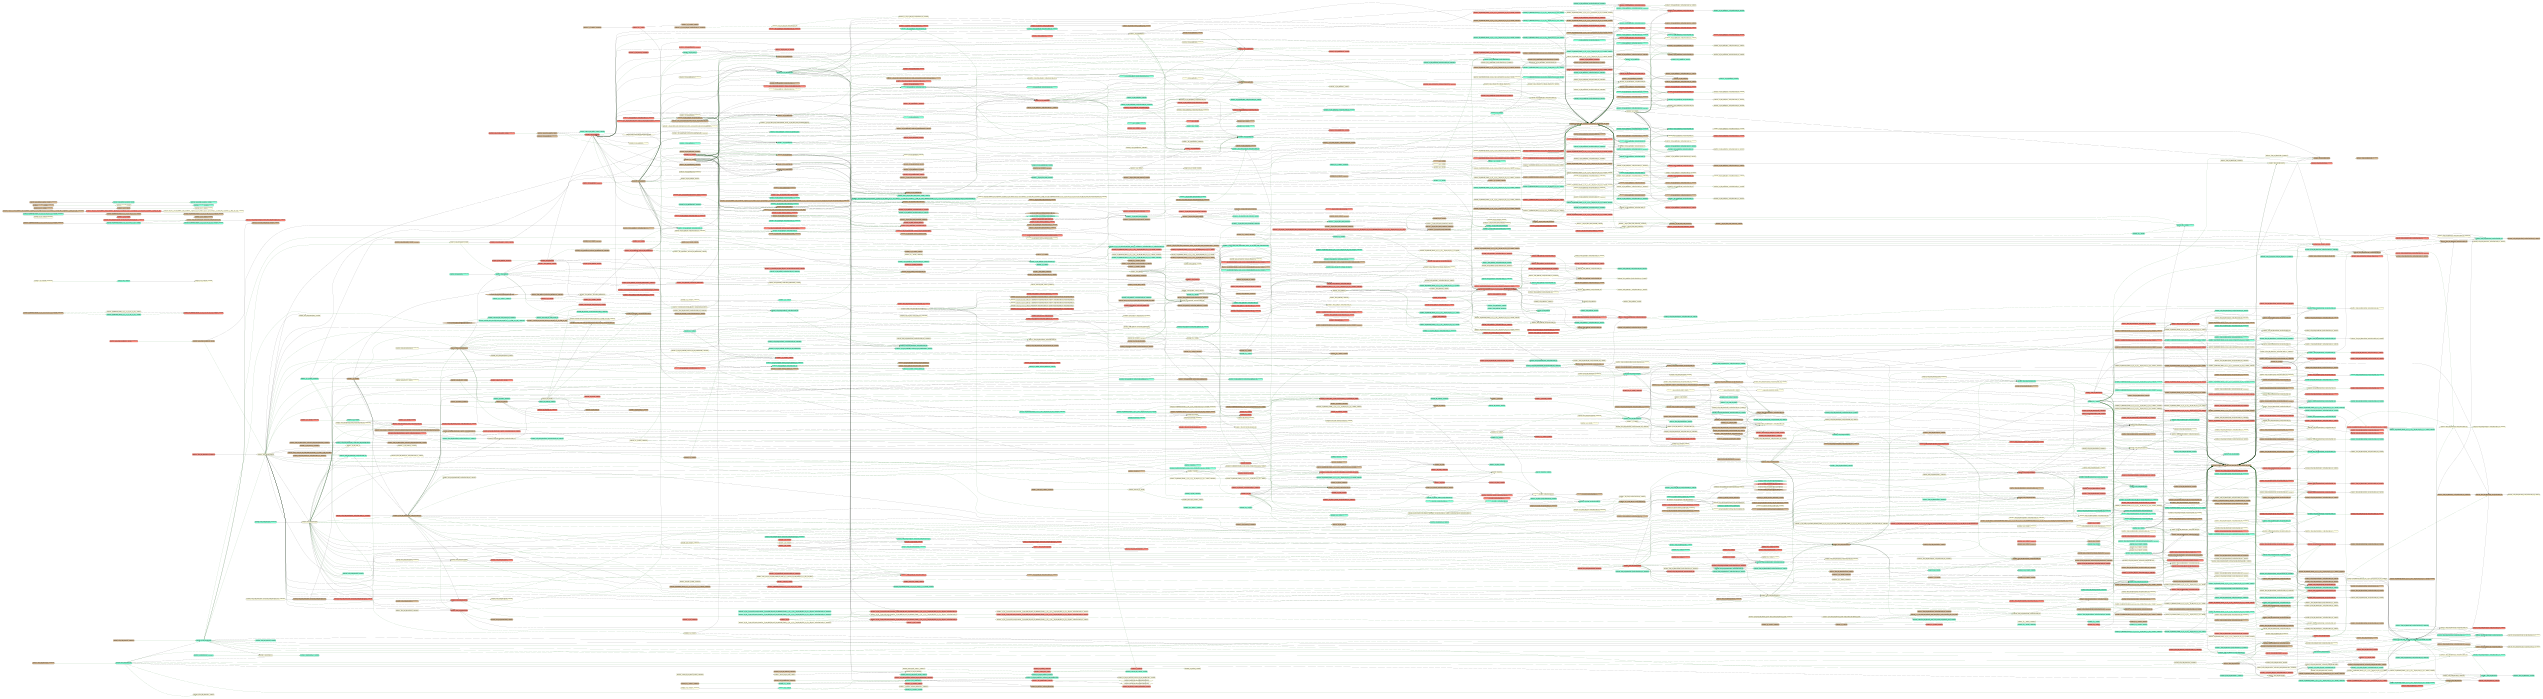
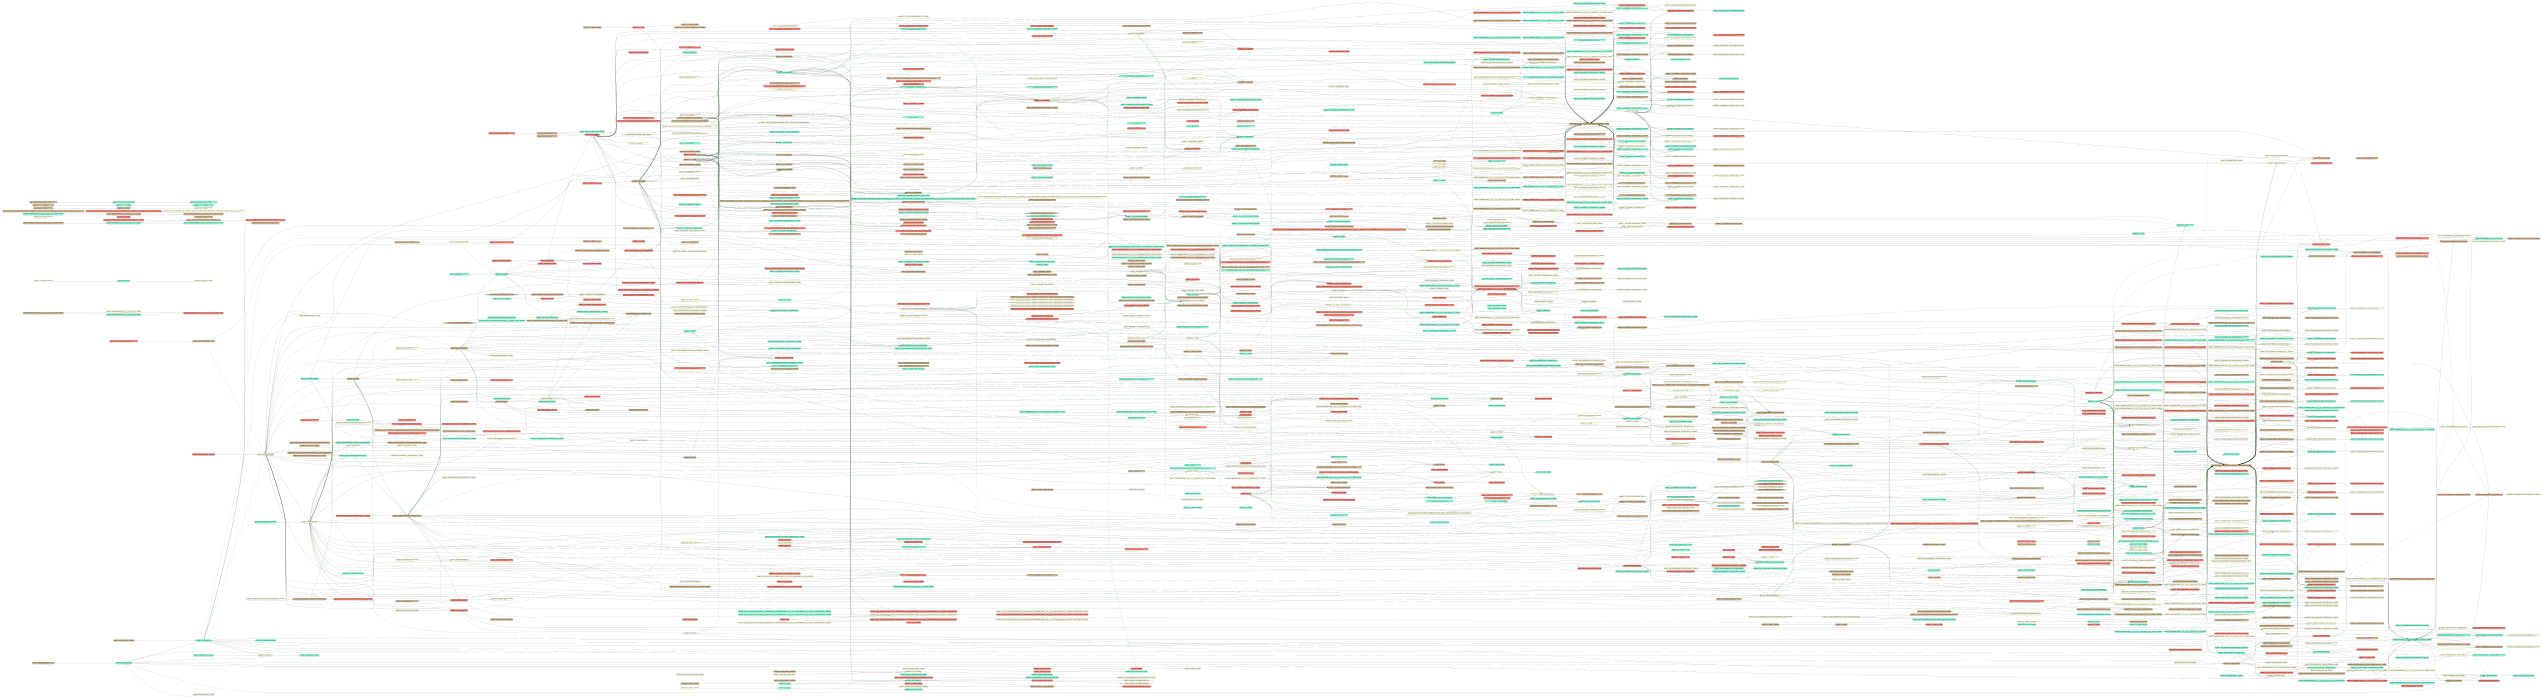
node "CE0x481d2a0": fillcolor lightyellow -> salmon
node "CE0x47d6620": fillcolor lightyellow -> aquamarine
